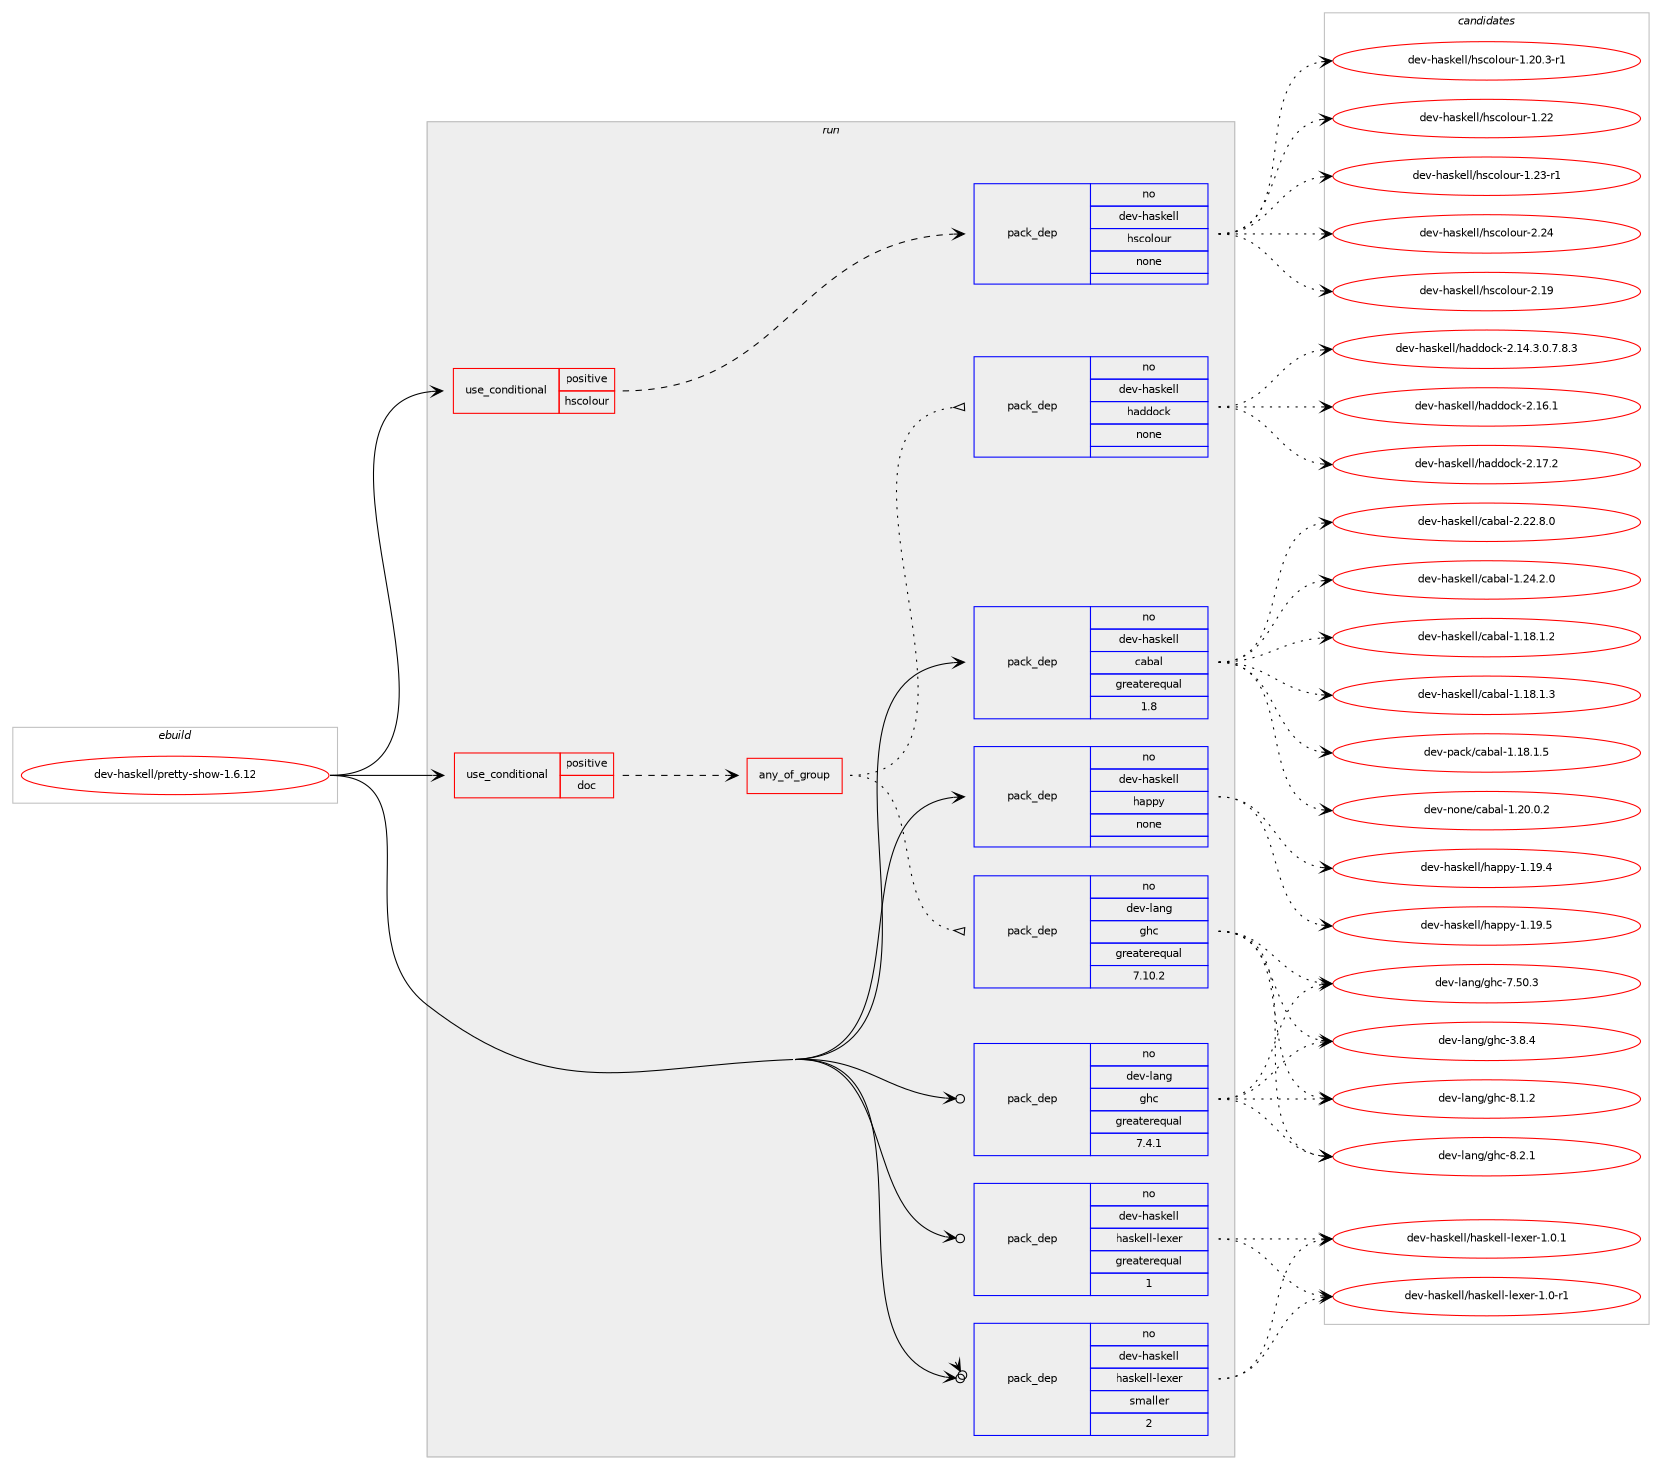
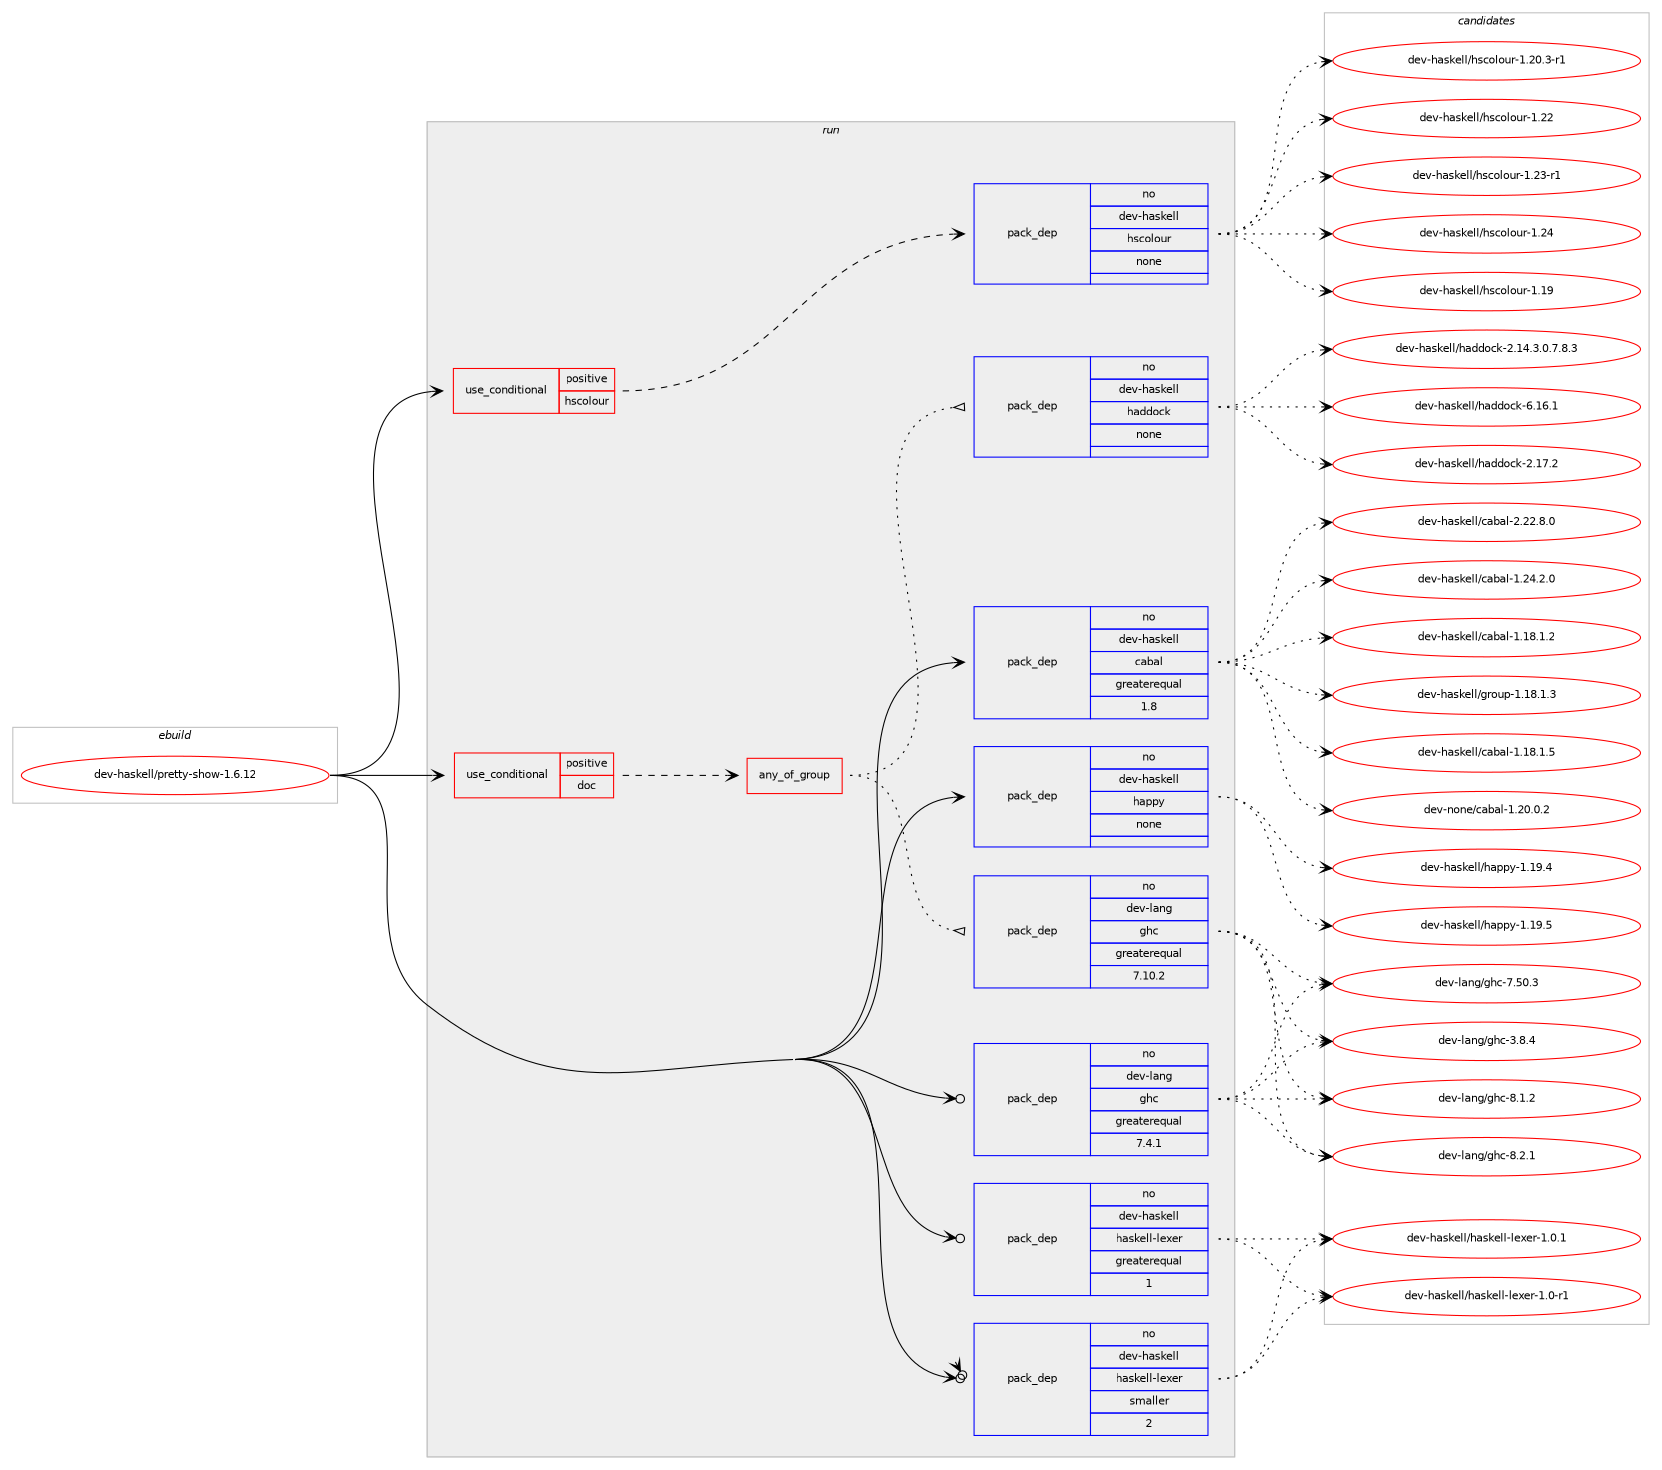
node "dev-haskell/hscolour-2.24": label "dev-haskell/hscolour-2.24" -> "dev-haskell/hscolour-1.24"
node "dev-haskell/hscolour-2.19": label "dev-haskell/hscolour-2.19" -> "dev-haskell/hscolour-1.19"
node "dev-haskell/haddock-2.16.1": label "dev-haskell/haddock-2.16.1" -> "dev-haskell/haddock-6.16.1"
node "dev-haskell/cabal-1.18.1.3": label "dev-haskell/cabal-1.18.1.3" -> "dev-haskell/group-1.18.1.3"
node "dev-pack/cabal-1.18.1.5": label "dev-pack/cabal-1.18.1.5" -> "dev-haskell/cabal-1.18.1.5"
